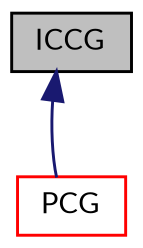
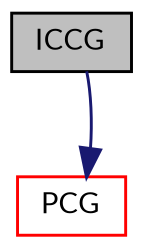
edge "PCG" -> "ICCG": reversed
